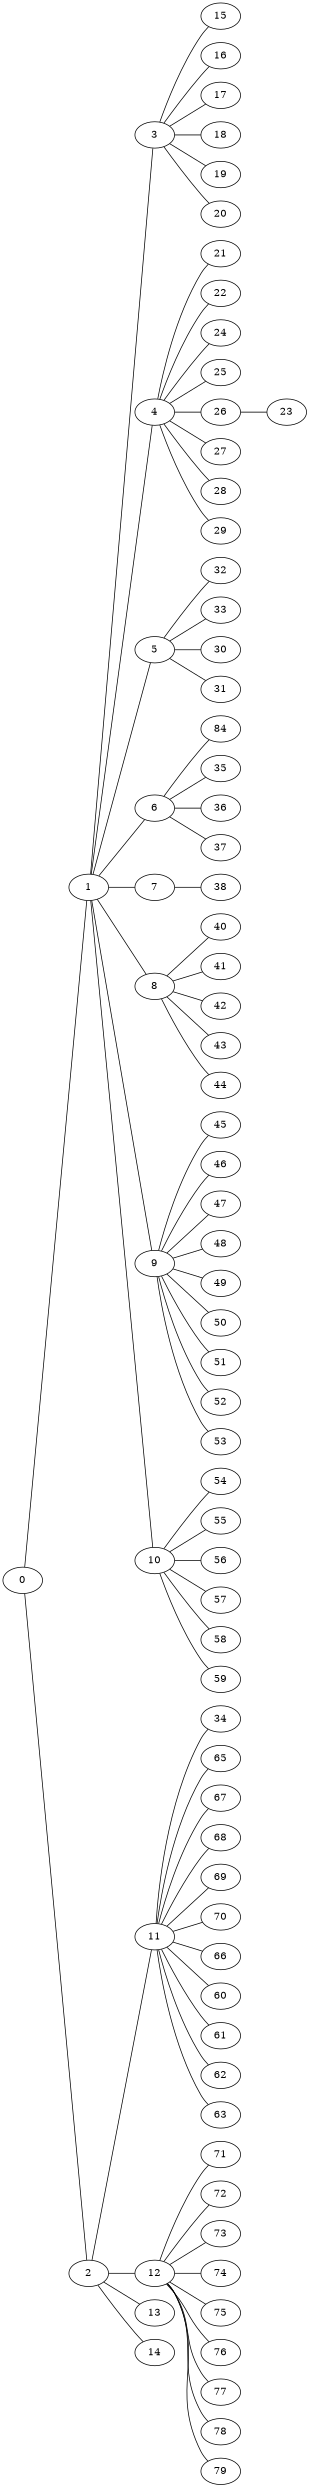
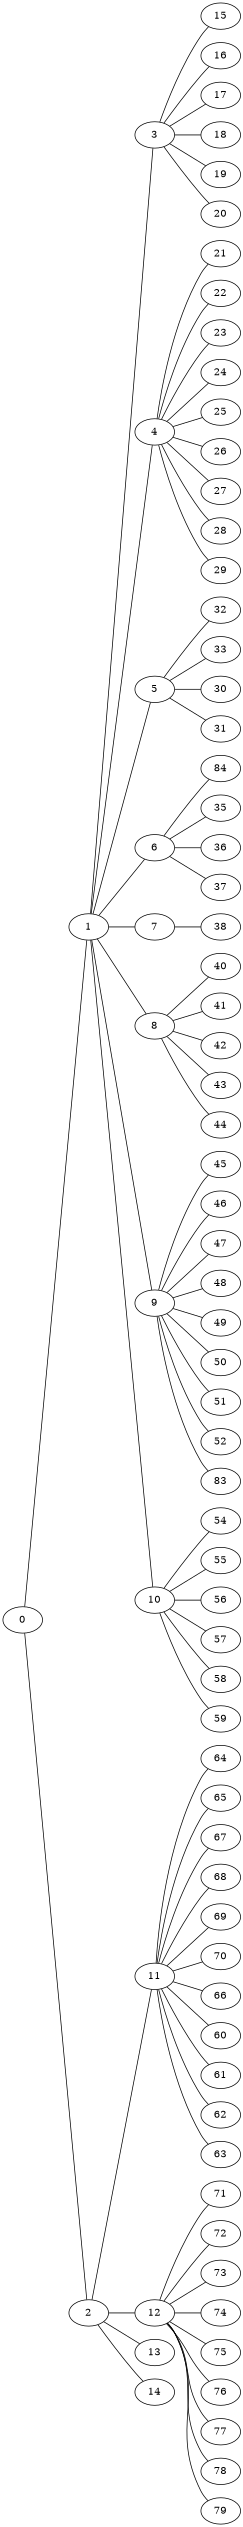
edge "26" -- "23": now "4" -- "23"
node "53": label "53" -> "83"
node "34": label "34" -> "64"
